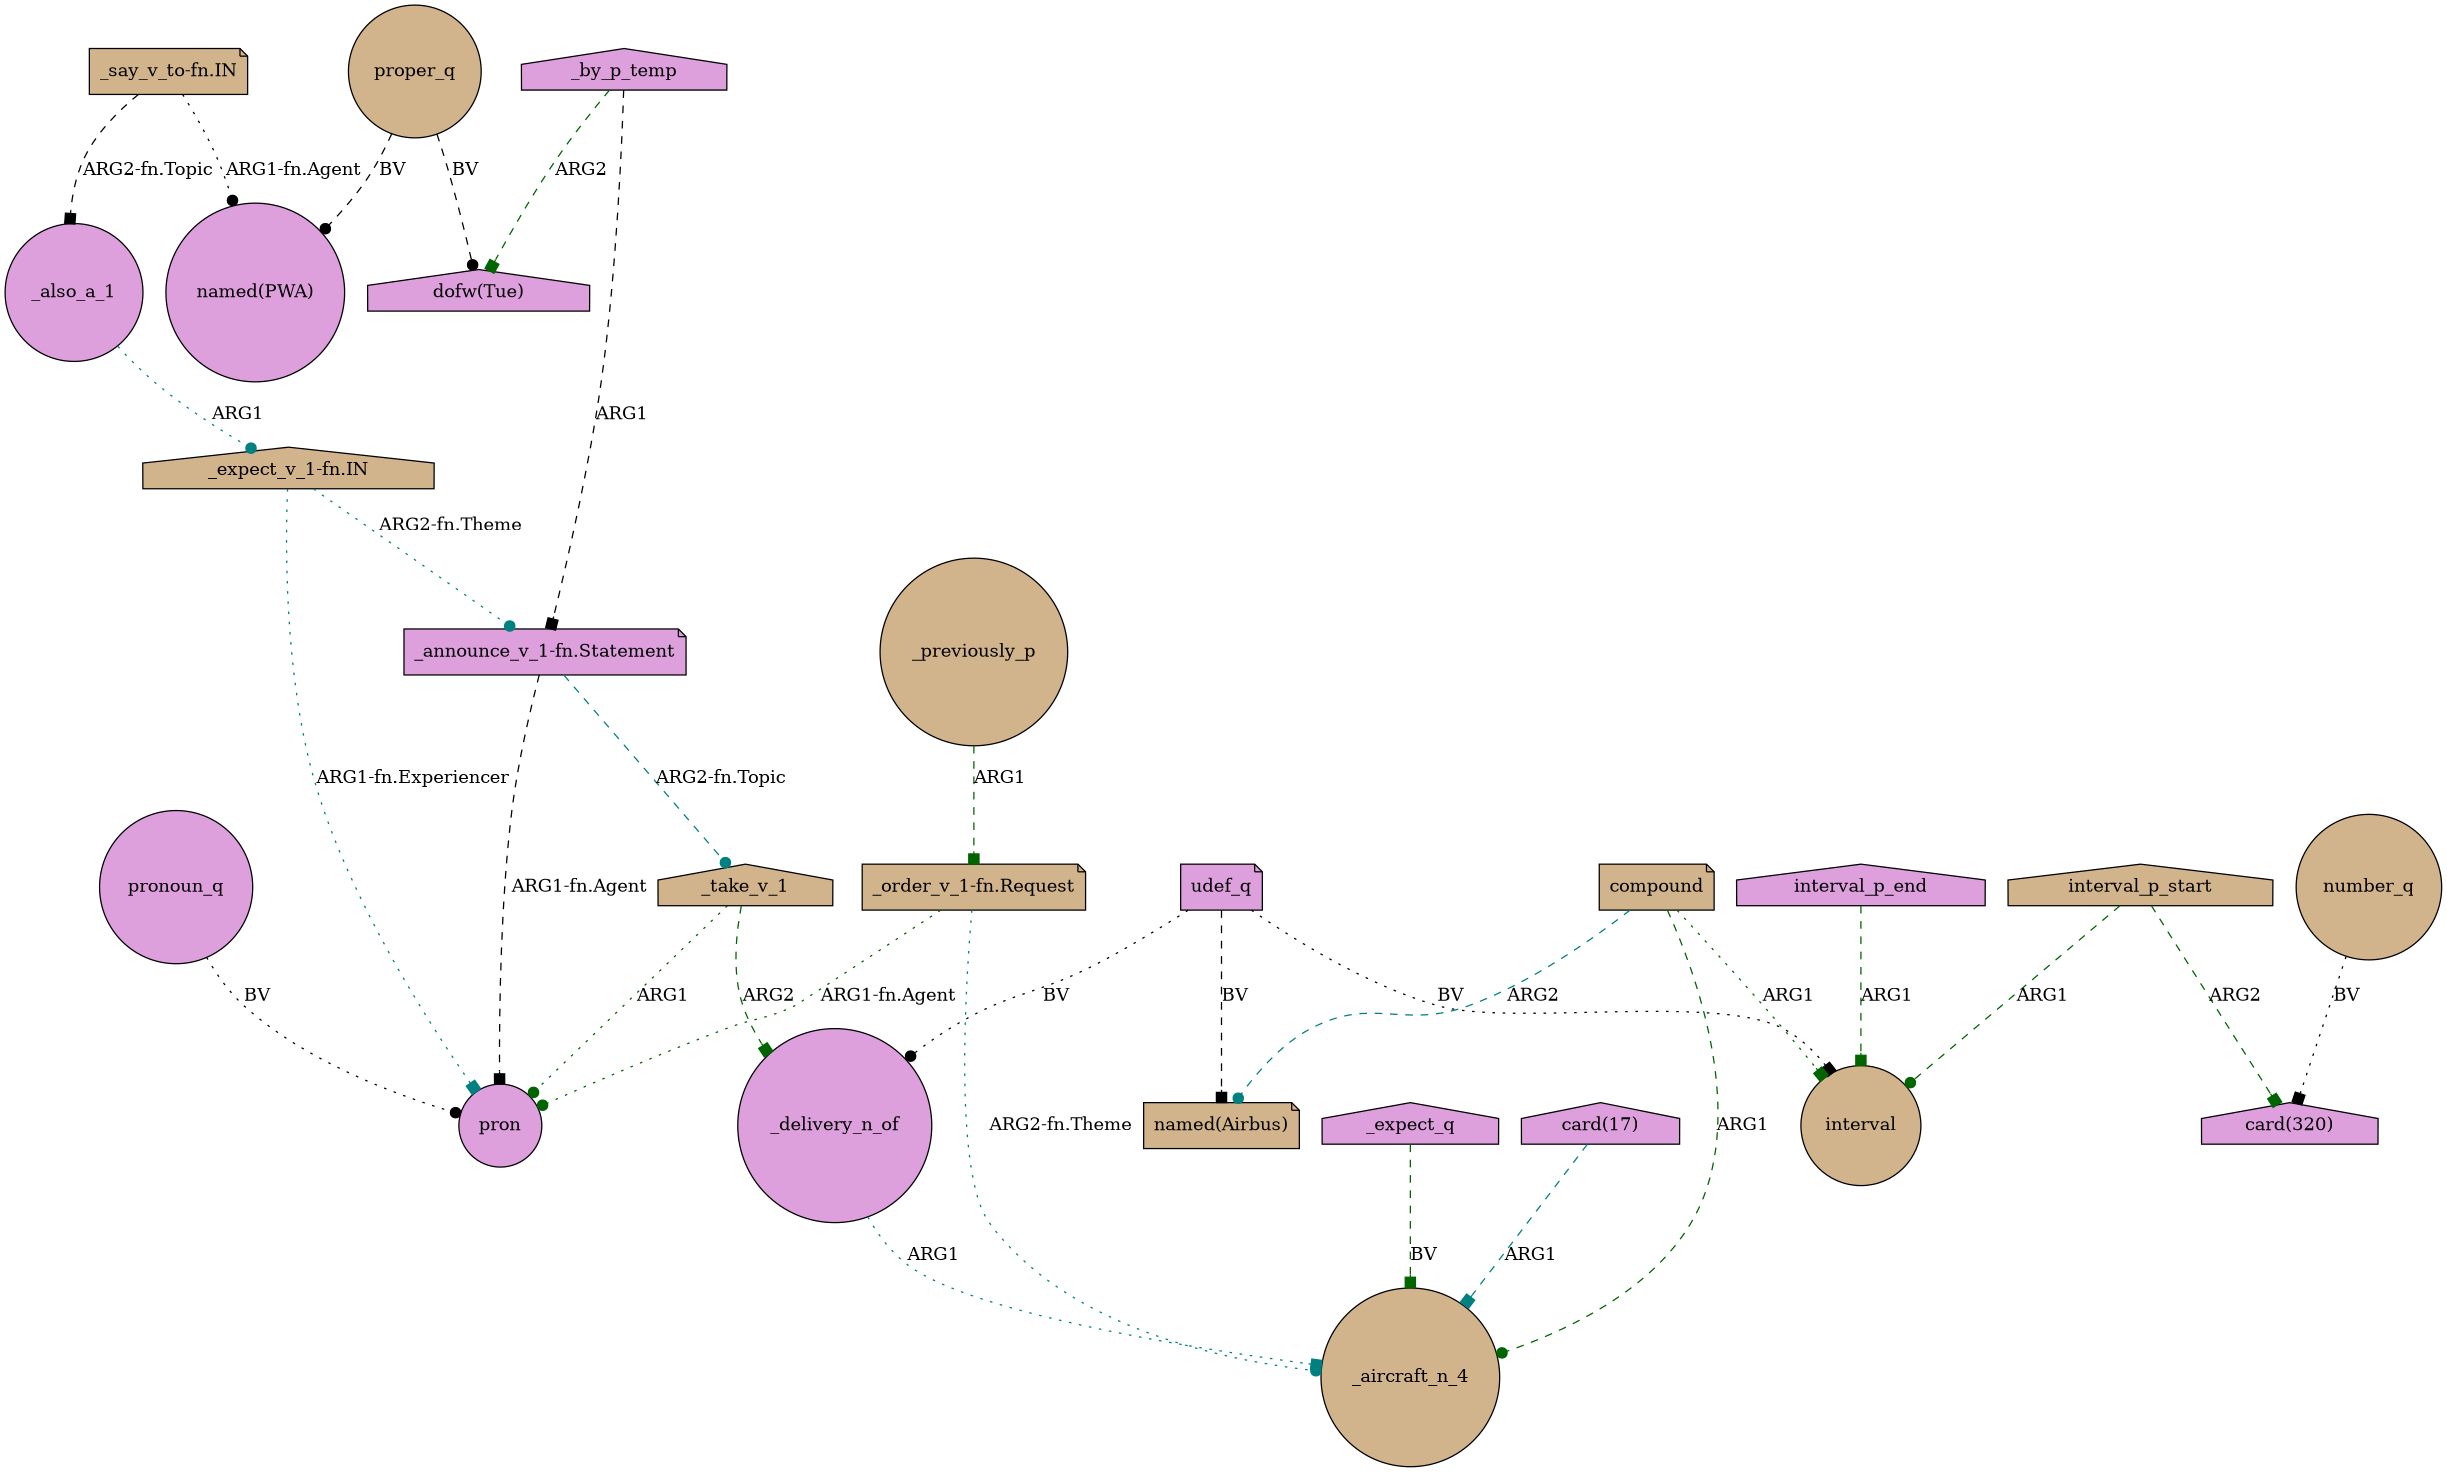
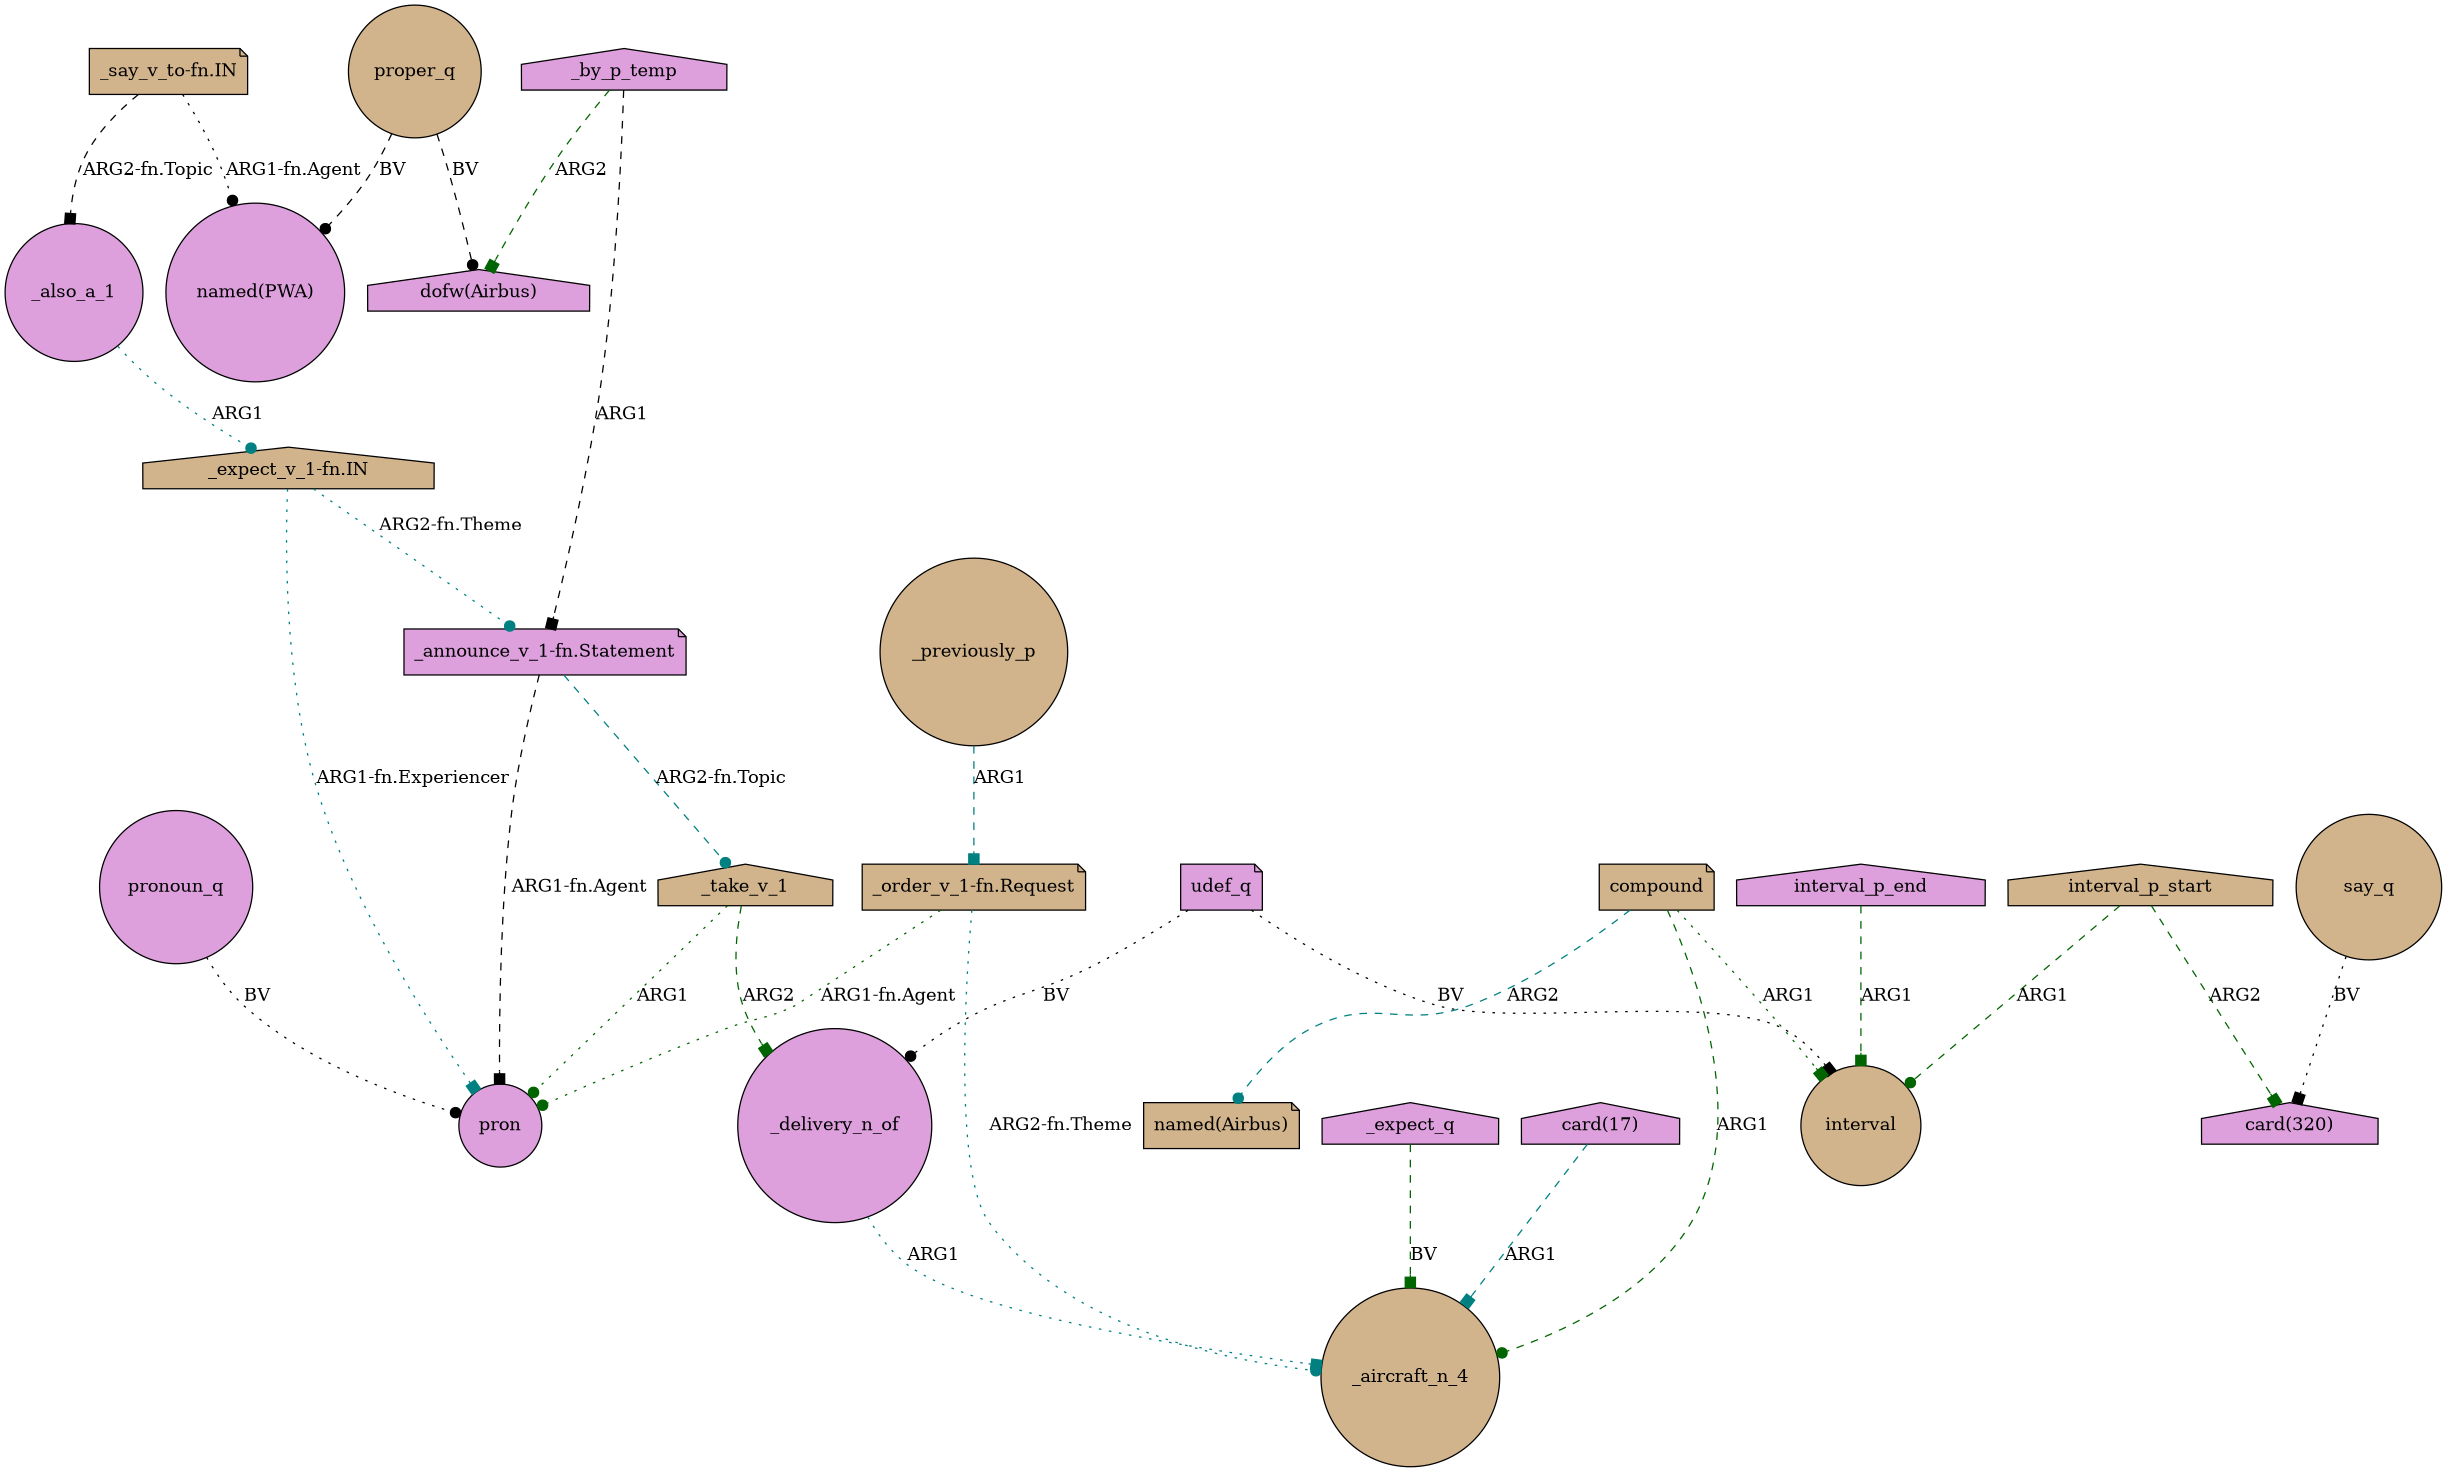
node "dofw(Tue)": label "dofw(Tue)" -> "dofw(Airbus)"
edge "_previously_p" -> "_order_v_1-fn.Request": color darkgreen -> teal
node "number_q": label "number_q" -> "say_q"
edge "udef_q" -> "named(Airbus)": removed, label "BV"
